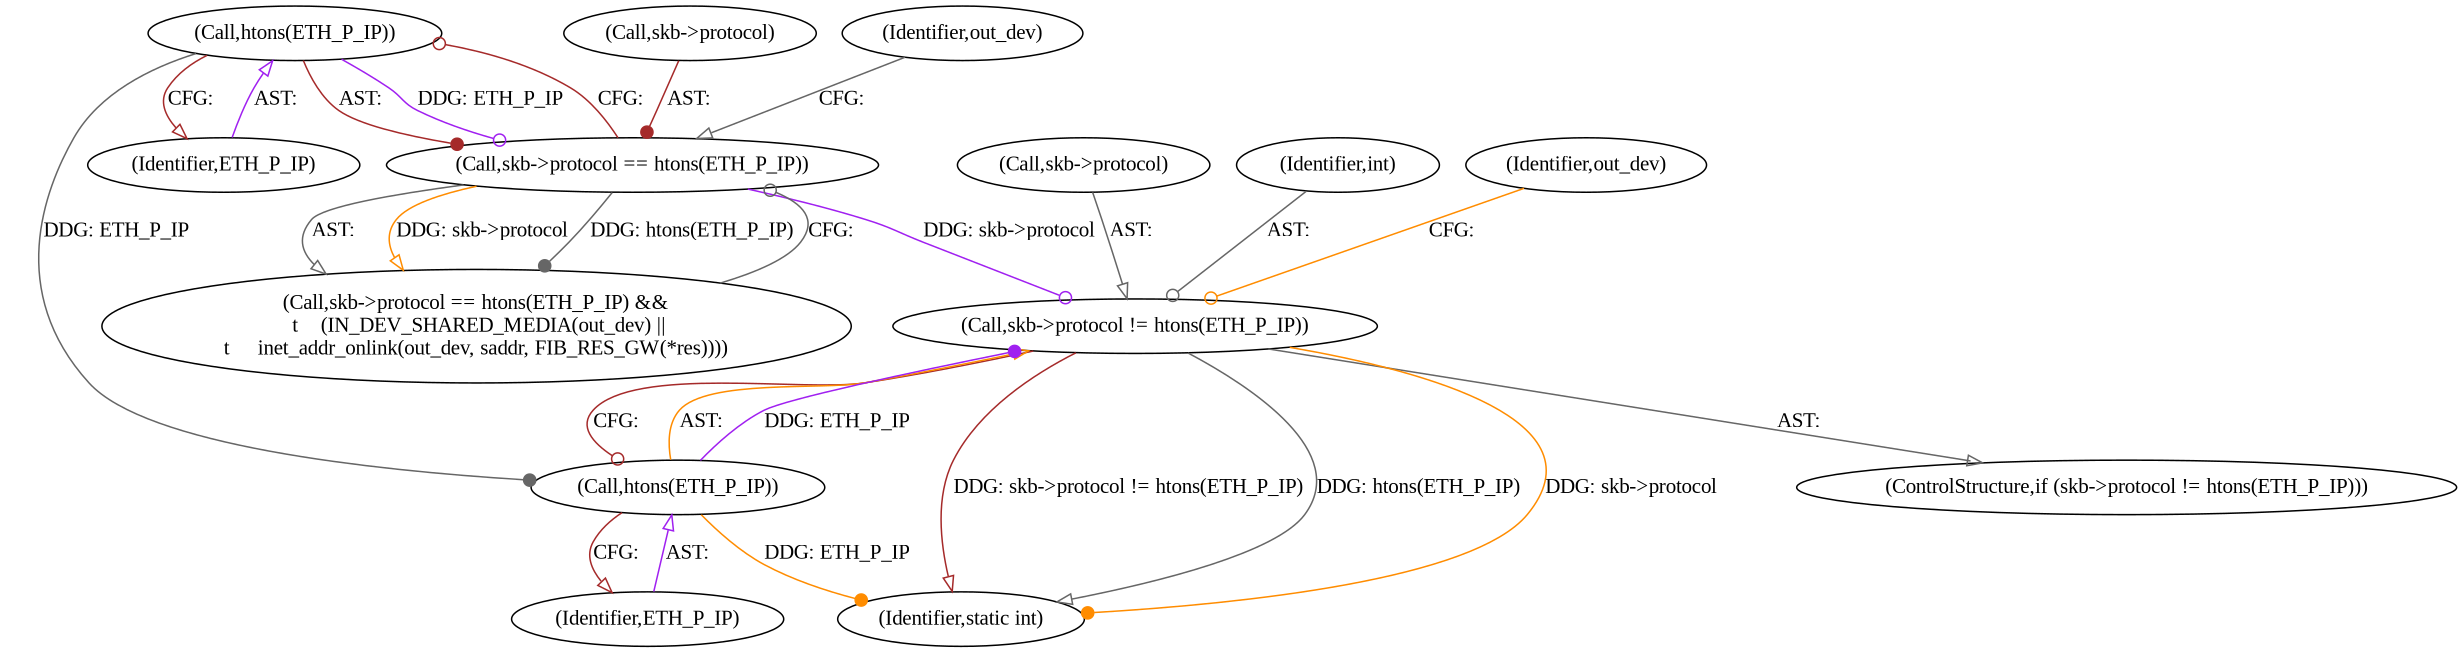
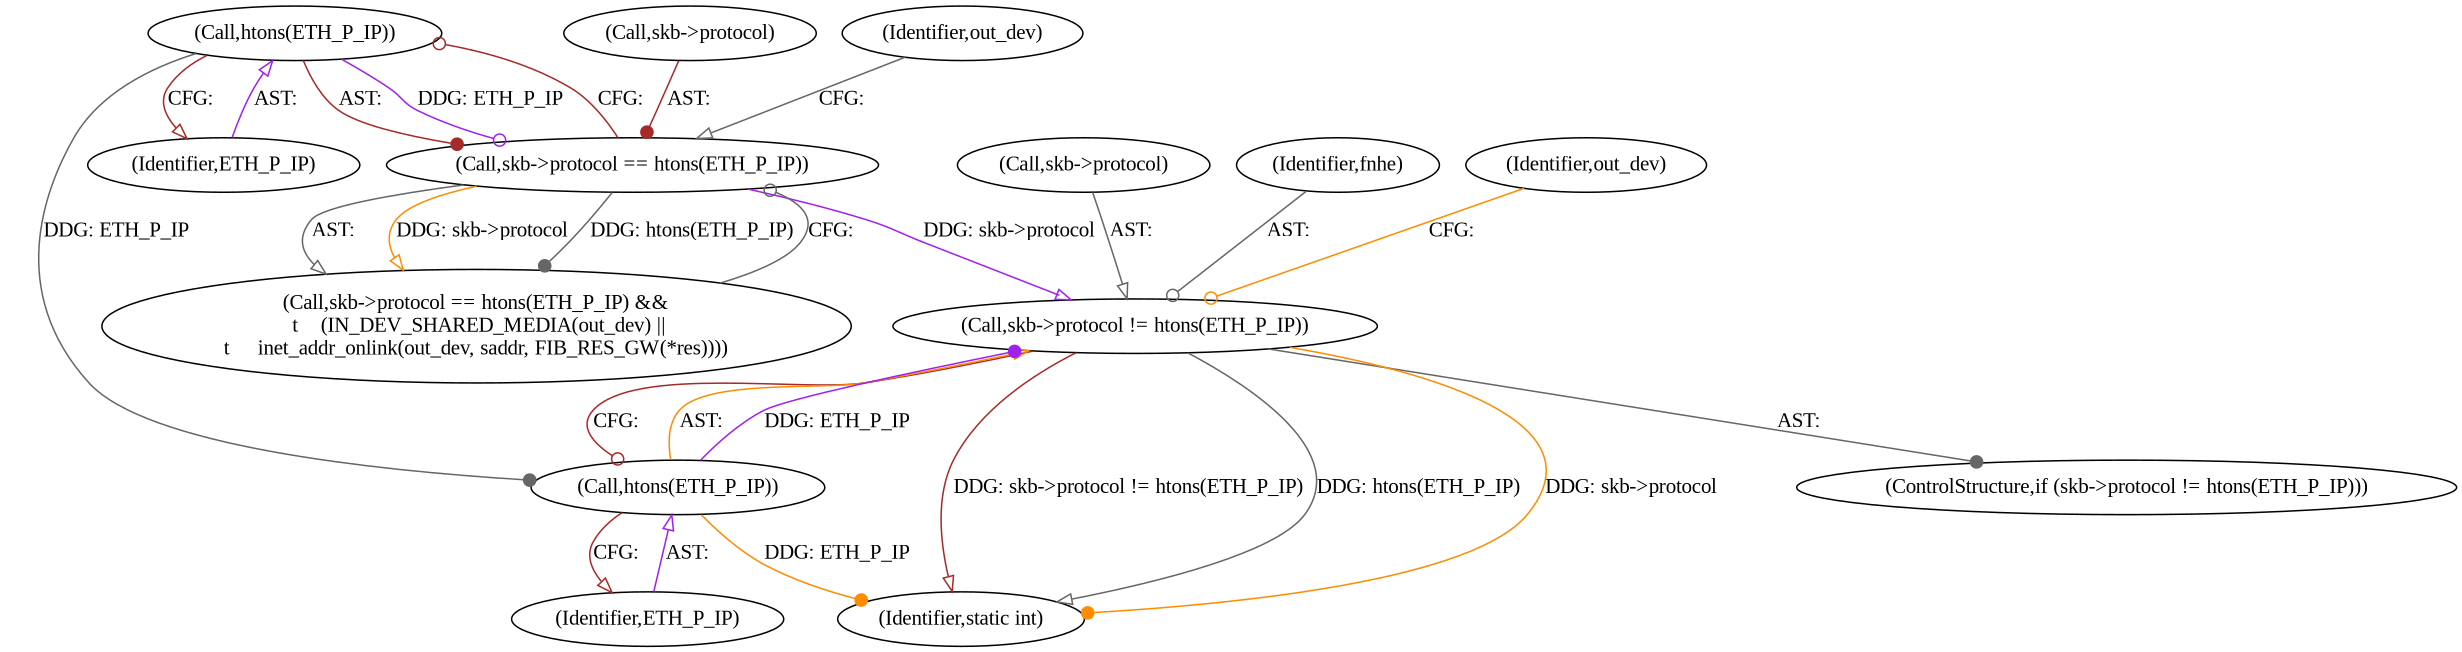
node "(Identifier,int)": label "(Identifier,int)" -> "(Identifier,fnhe)"
edge "(Call,skb->protocol == htons(ETH_P_IP))" -> "(Call,skb->protocol != htons(ETH_P_IP))": arrowhead odot -> onormal
edge "(Call,skb->protocol != htons(ETH_P_IP))" -> "(ControlStructure,if (skb->protocol != htons(ETH_P_IP)))": arrowhead onormal -> dot
